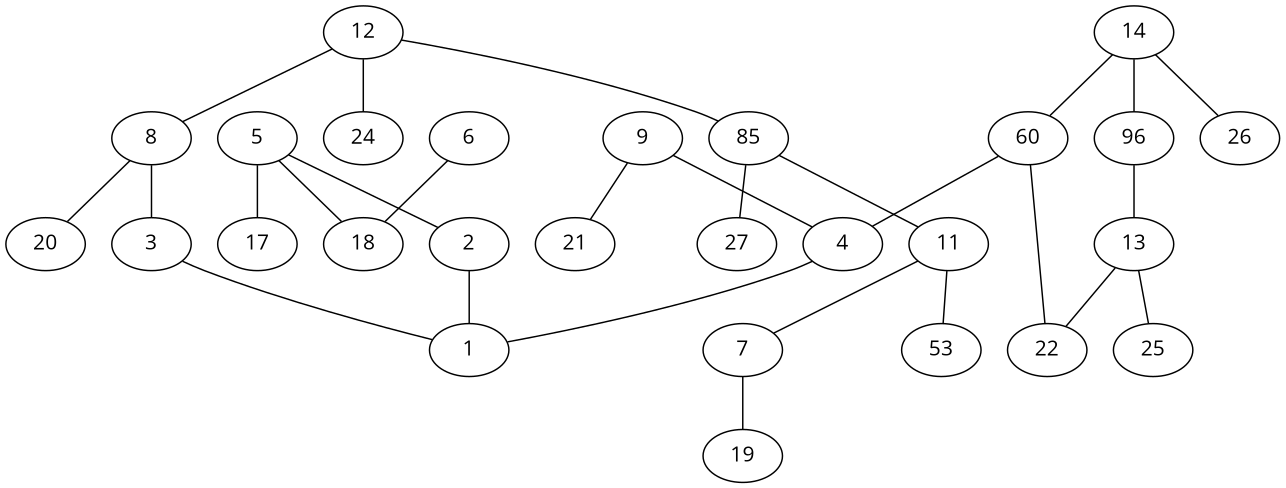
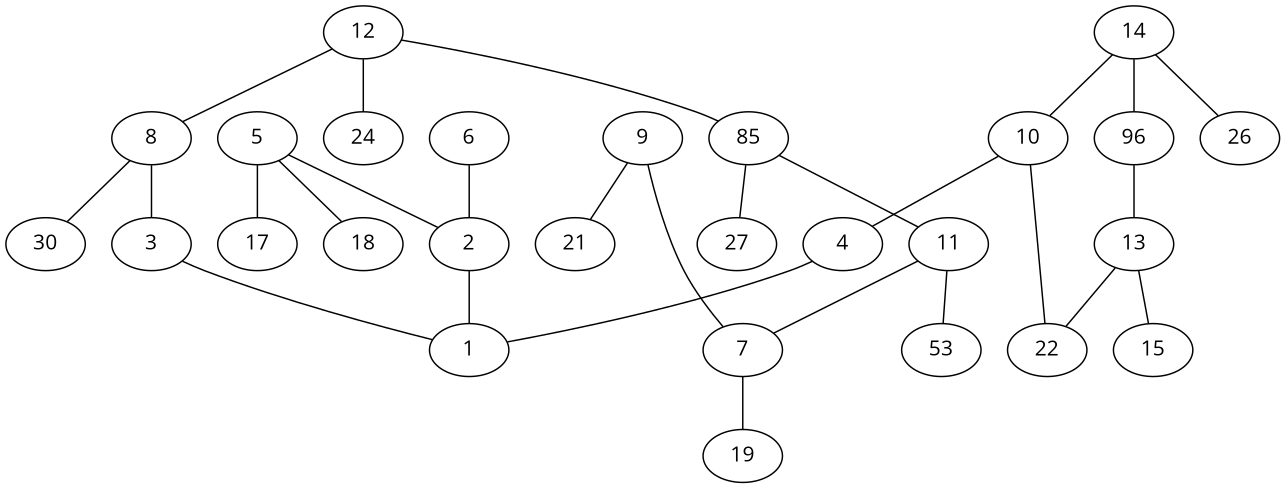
node "60": label "60" -> "10"
edge "9" -- "4": now "9" -- "7"
edge "6" -- "18": now "6" -- "2"
node "20": label "20" -> "30"
node "25": label "25" -> "15"
